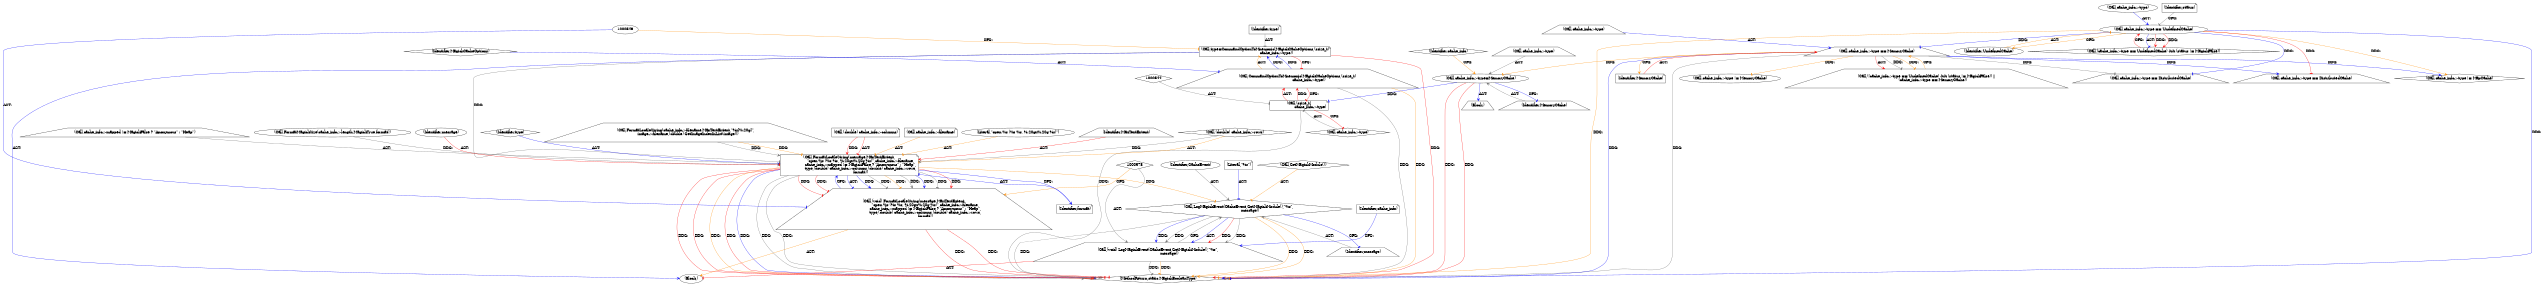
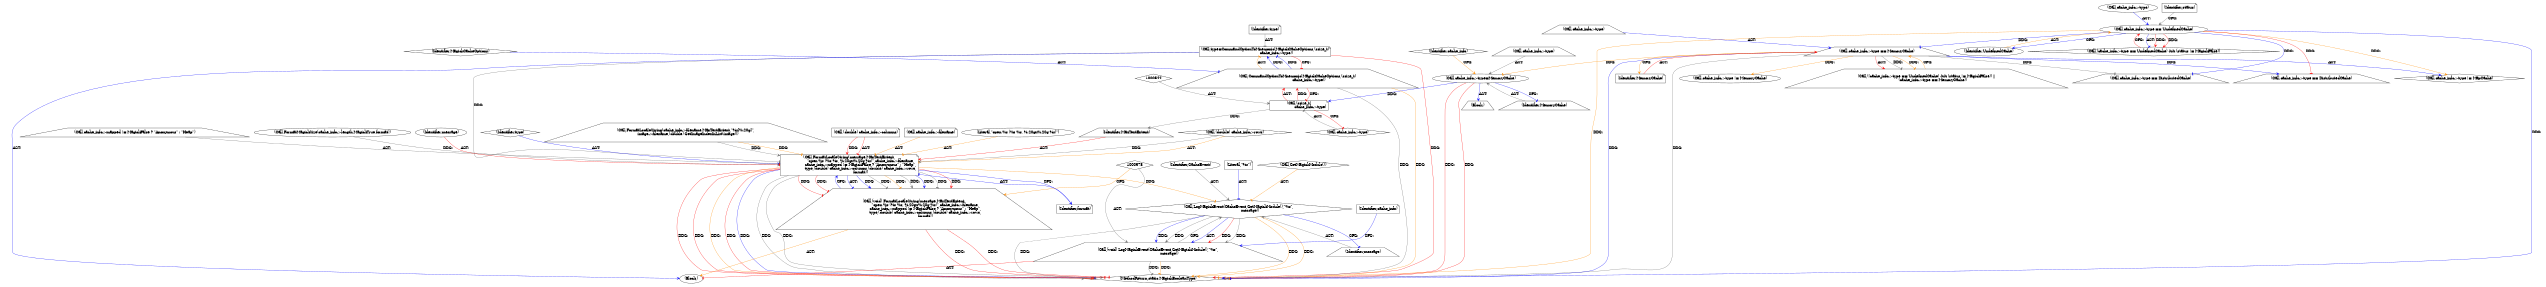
edge "(Identifier,status)" -> "(Call,cache_info->type == UndefinedCache)": arrowhead tee -> vee
node "1000549": removed
edge "(Identifier,UndefinedCache)" -> "(Call,cache_info->type == UndefinedCache)": arrowhead tee -> vee
edge "(Call,cache_info->type == UndefinedCache)" -> "(Identifier,UndefinedCache)": color darkorange -> blue
edge "(Call,cache_info->type == MemoryCache)" -> "(Call,cache_info->type != MapCache)": label "DDG: " -> "AST: "
edge "(Call,cache_info->type == MemoryCache)" -> "(Call,cache_info->type != MemoryCache)": arrowhead tee -> vee
edge "(Call,cache_info->type=MemoryCache)" -> "(Call,(ssize_t) cache_info->type)": arrowhead tee -> vee
edge "1000544" -> "(Call,(ssize_t) cache_info->type)": arrowhead tee -> vee
edge "(Call,(ssize_t) cache_info->type)" -> "(MethodReturn,static MagickBooleanType)": now "(Call,(ssize_t) cache_info->type)" -> "(Identifier,MaxTextExtent)"
